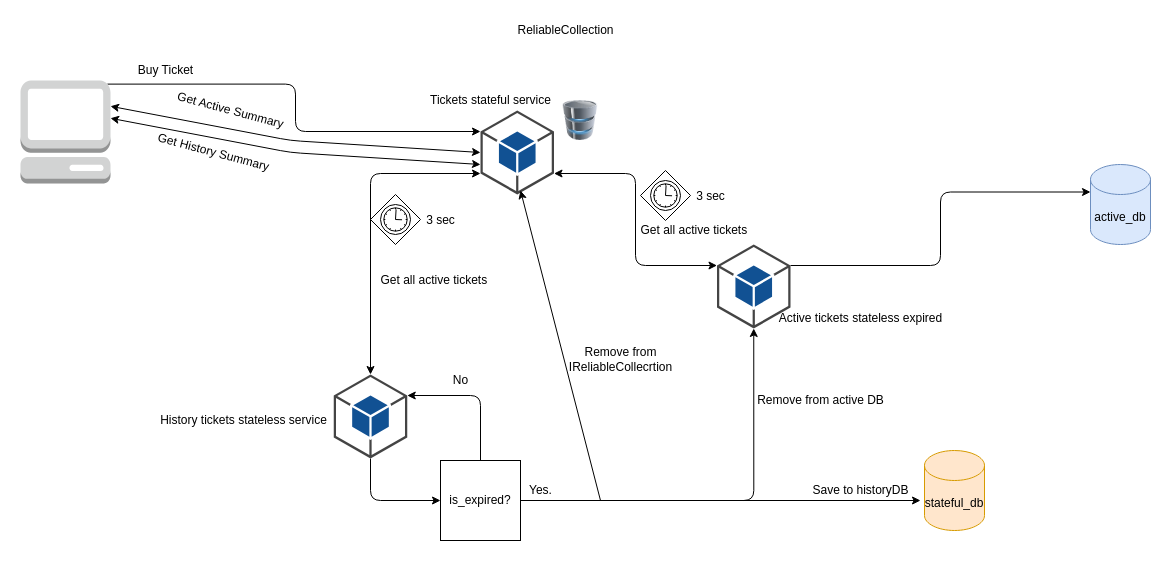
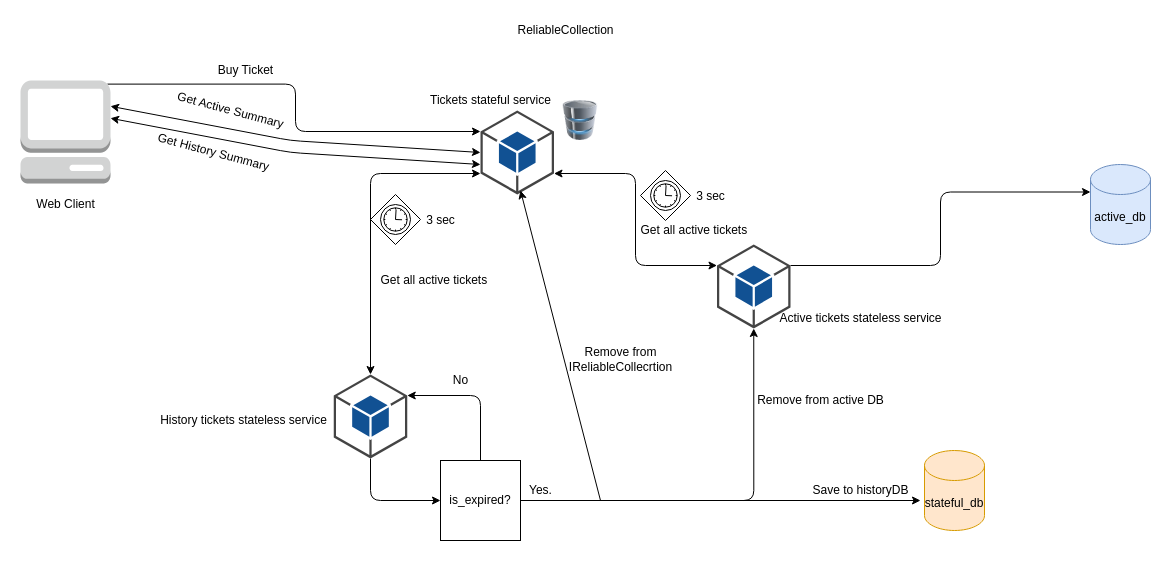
node "Buy Ticket": moved (166, 71) -> (246, 71)
node "Web Client": added
node "Active tickets stateless expired": label "Active tickets stateless expired" -> "Active tickets stateless service"
